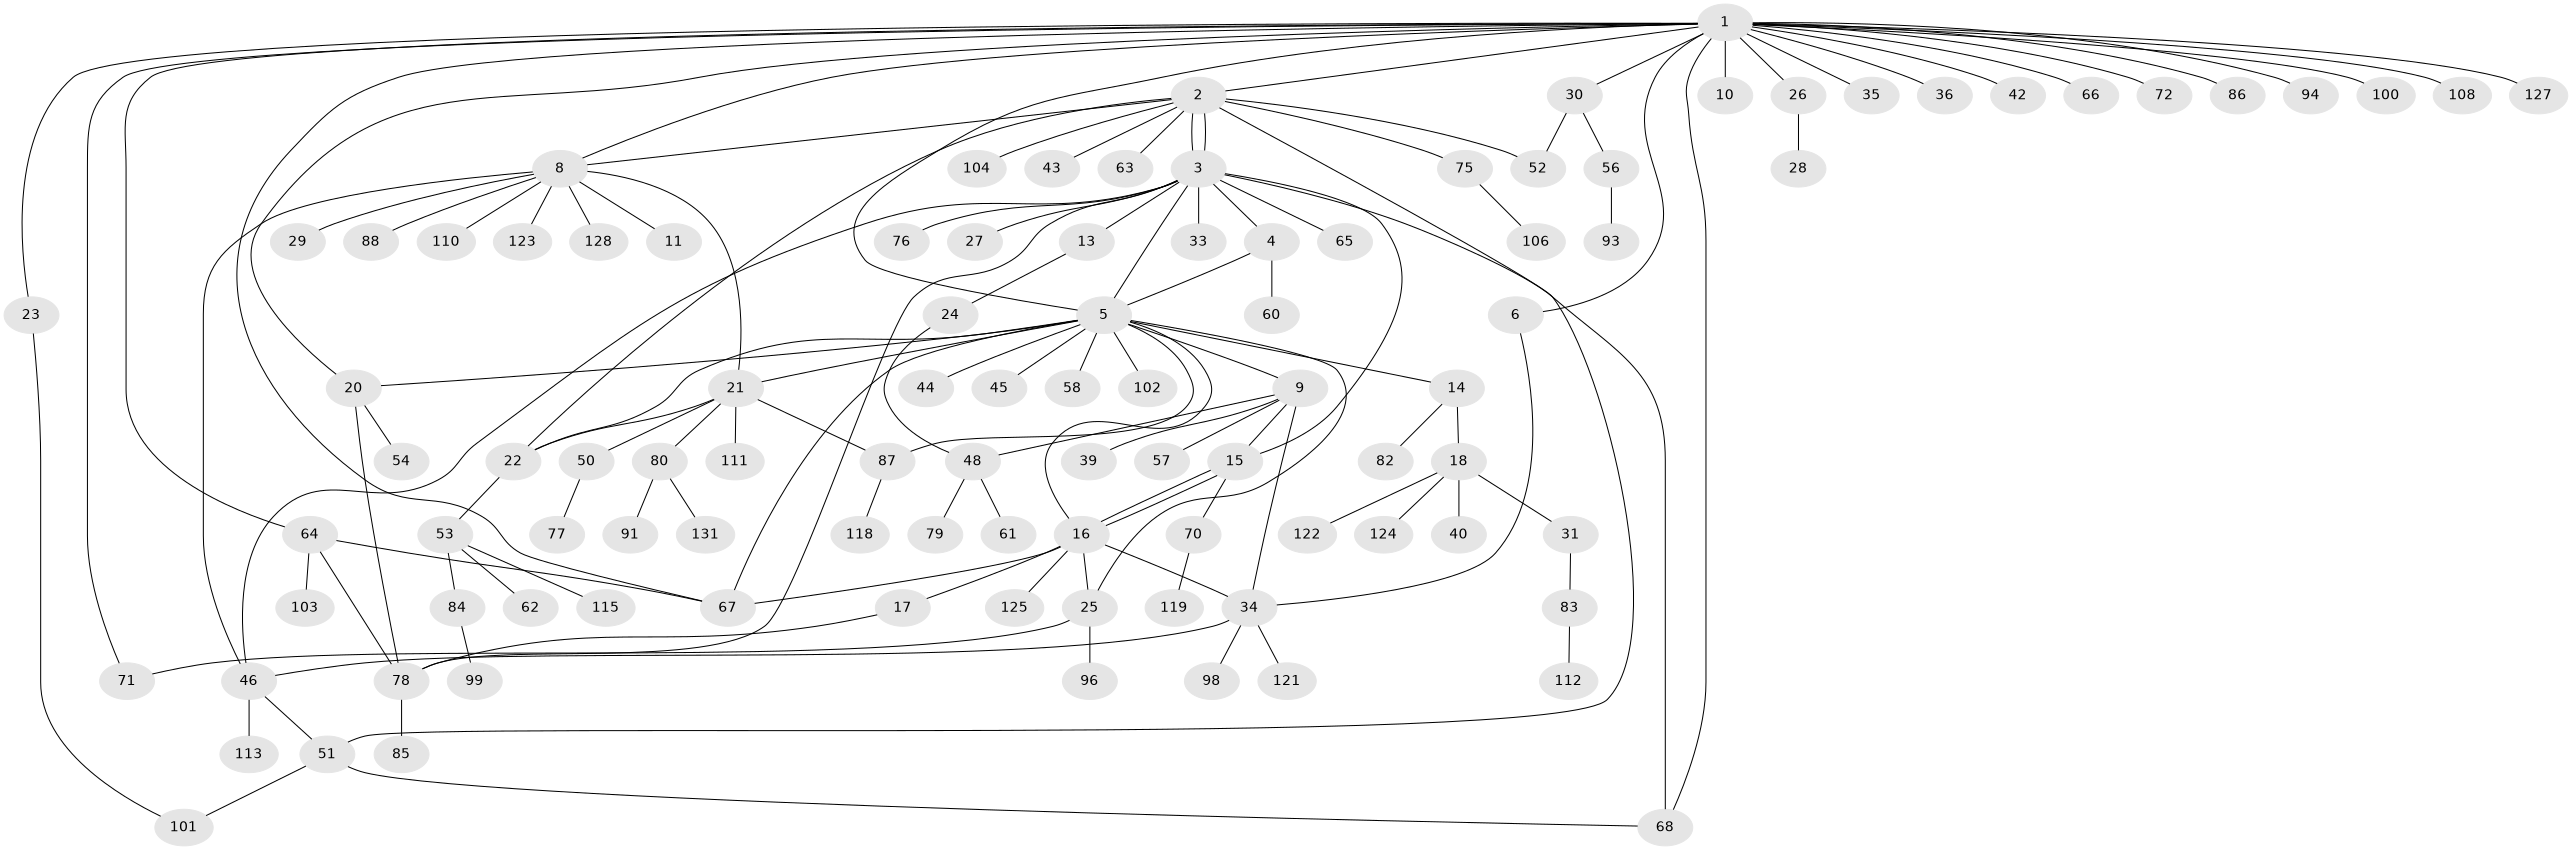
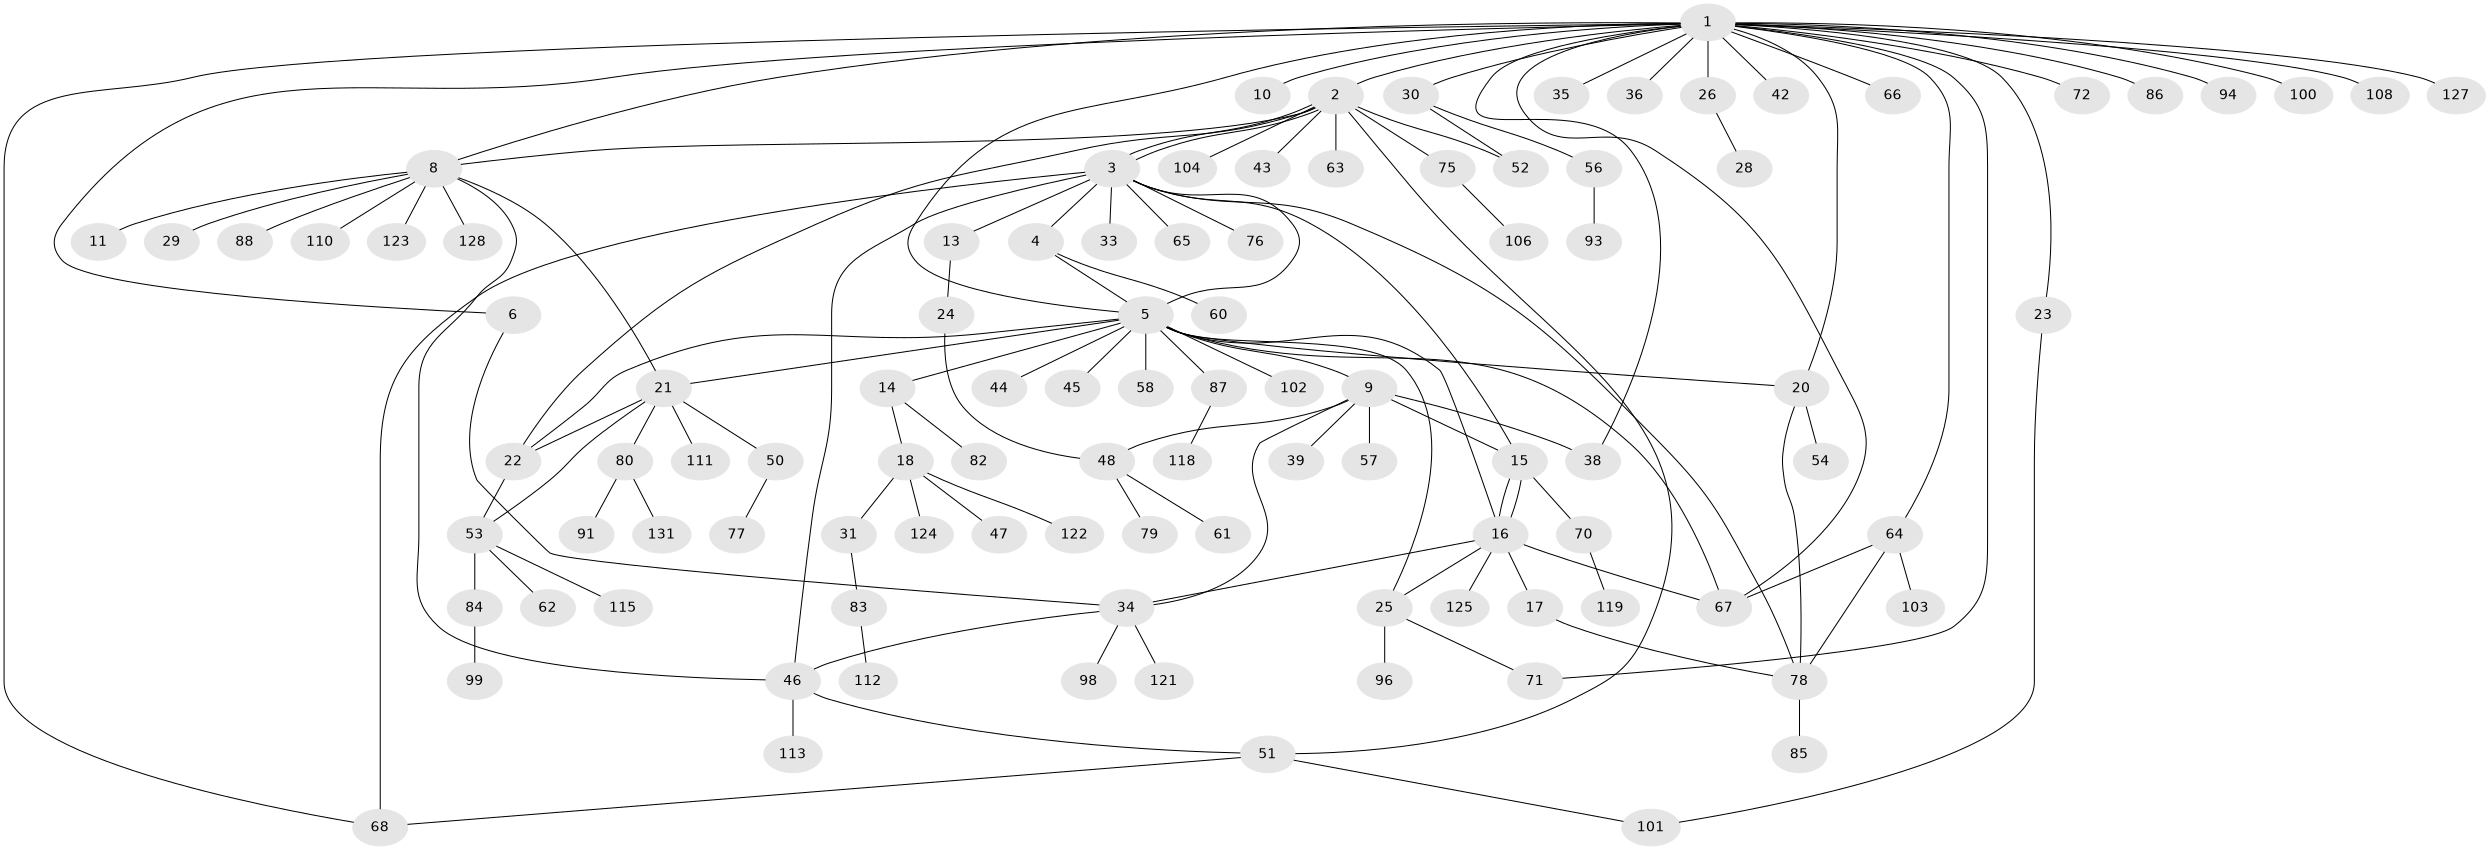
node "27": removed
edge "21" -- "87": now "21" -- "53"
node "38": added
node "40": label "40" -> "47"
